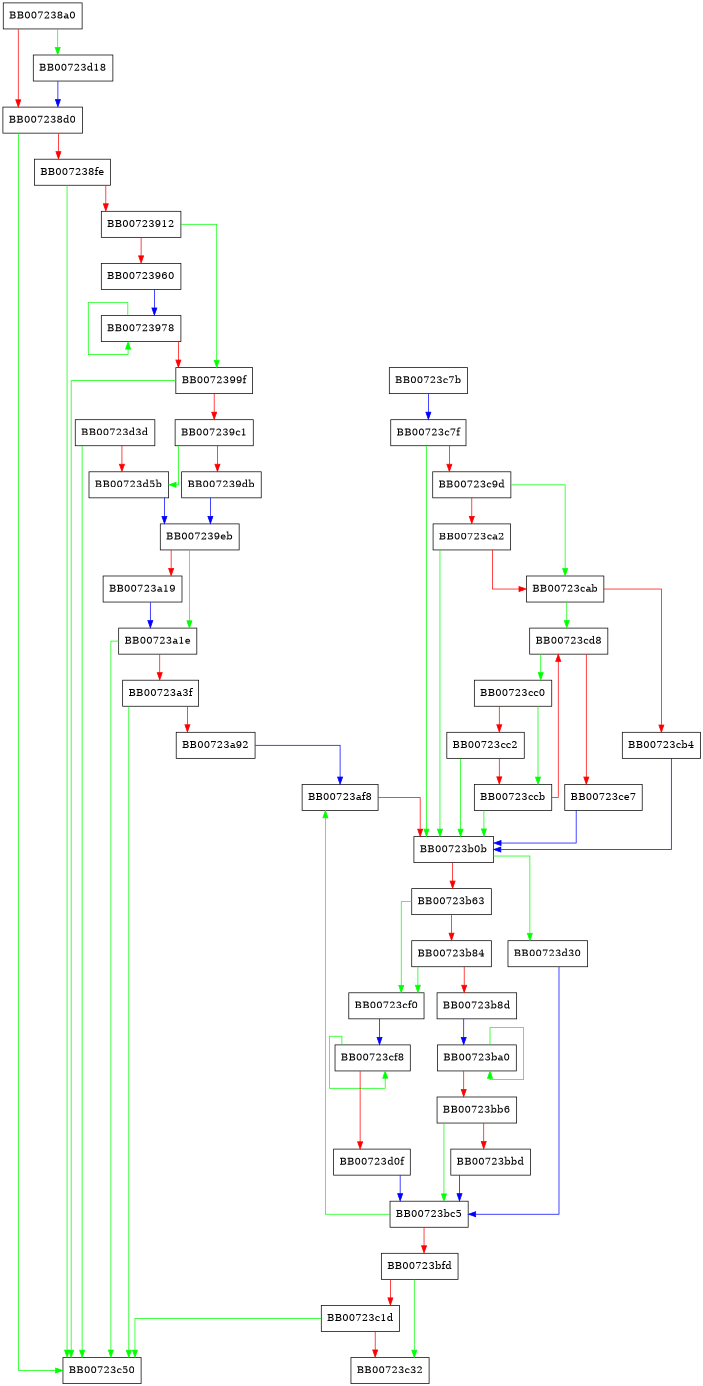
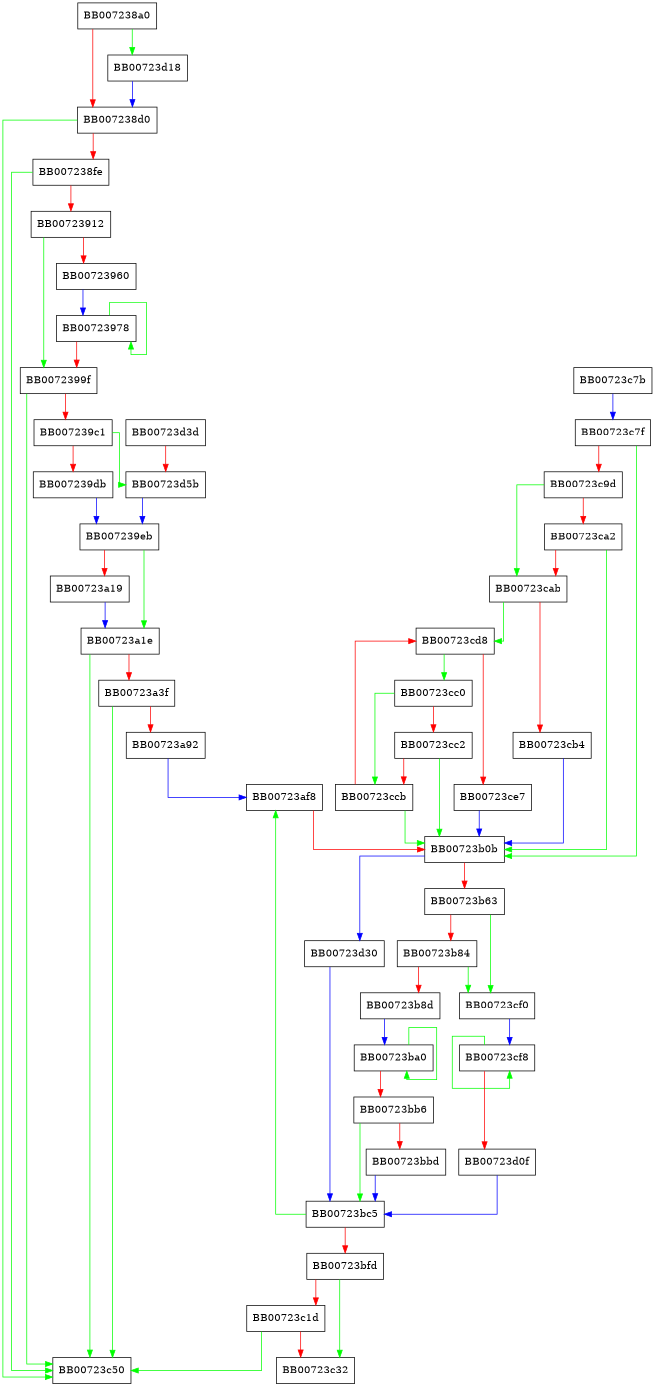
edge "BB00723b0b" -> "BB00723d30": color green -> blue
edge "BB00723d3d" -> "BB00723c50": removed
